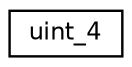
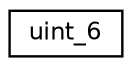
node "uint_4": label "uint_4" -> "uint_6"
